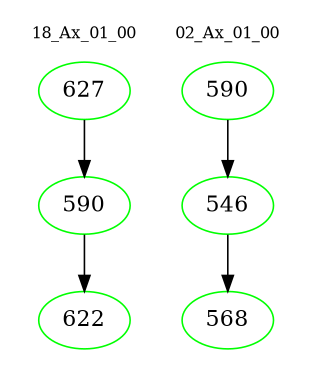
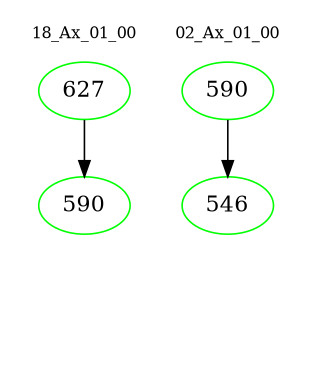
node "622": removed
node "568": removed
